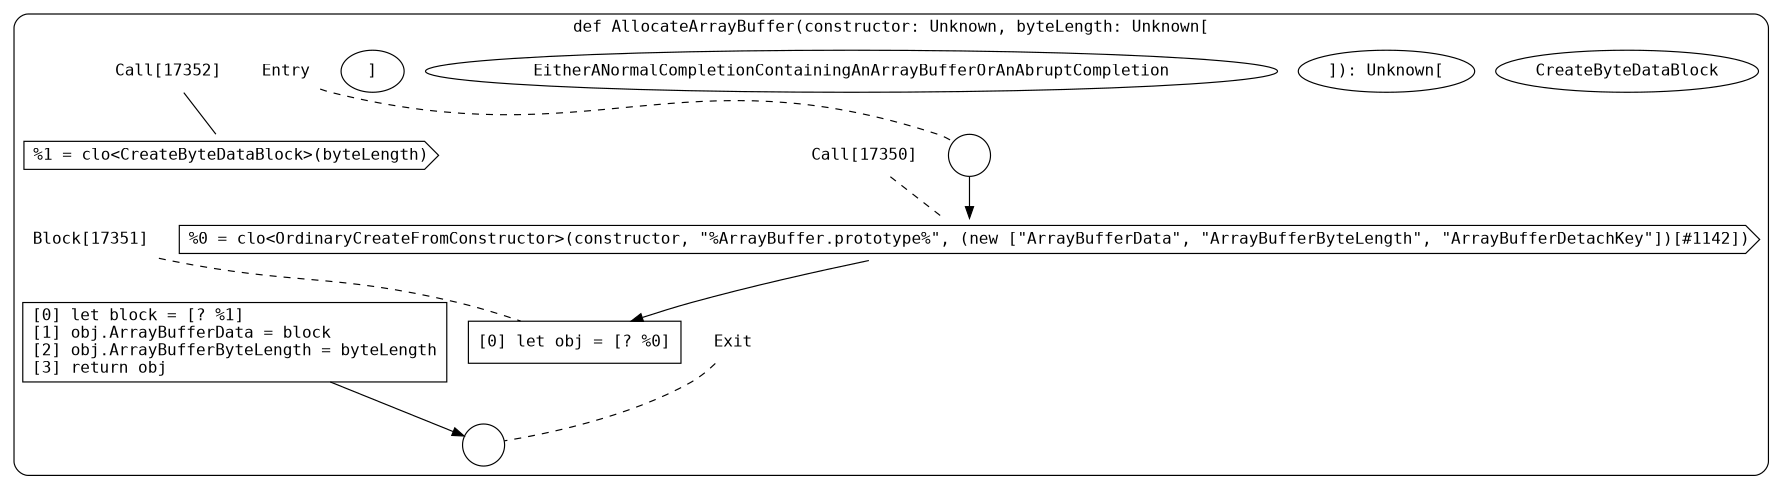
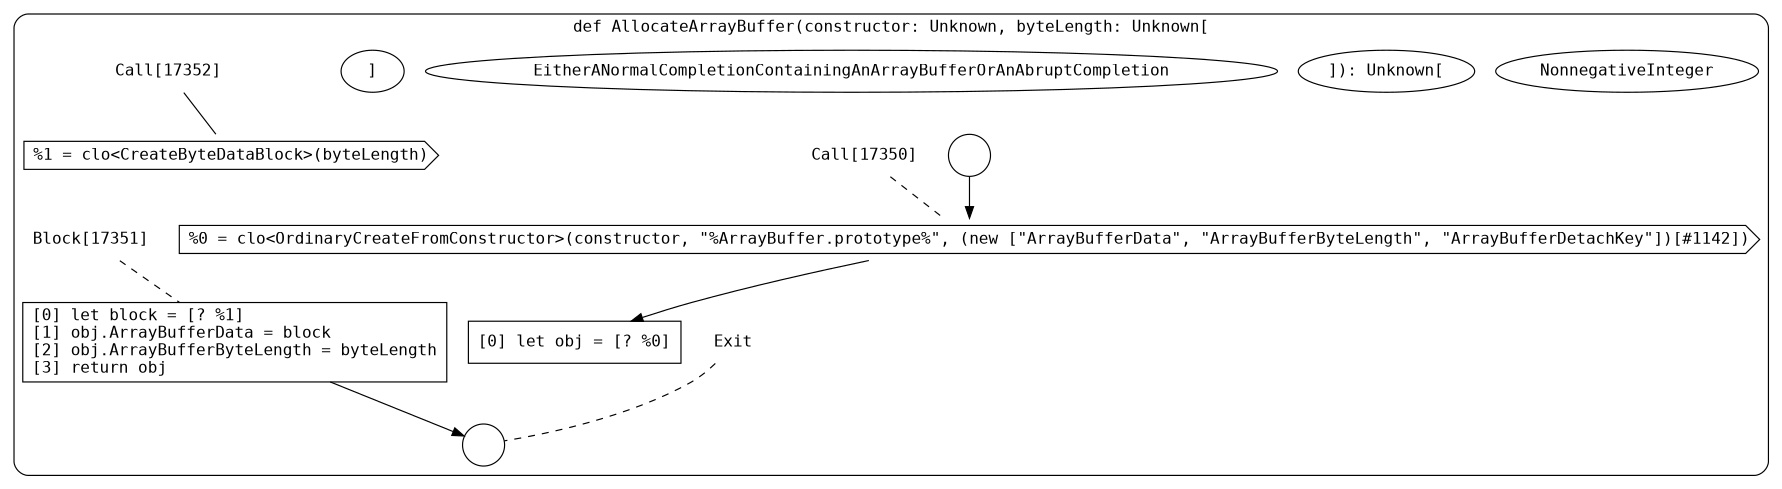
node "Entry": removed
node "CreateByteDataBlock": label "CreateByteDataBlock" -> "NonnegativeInteger"
edge "Block[17351]" -- "[0] let obj = [? %0]": now "Block[17351]" -- "[0] let block = [? %1]"
